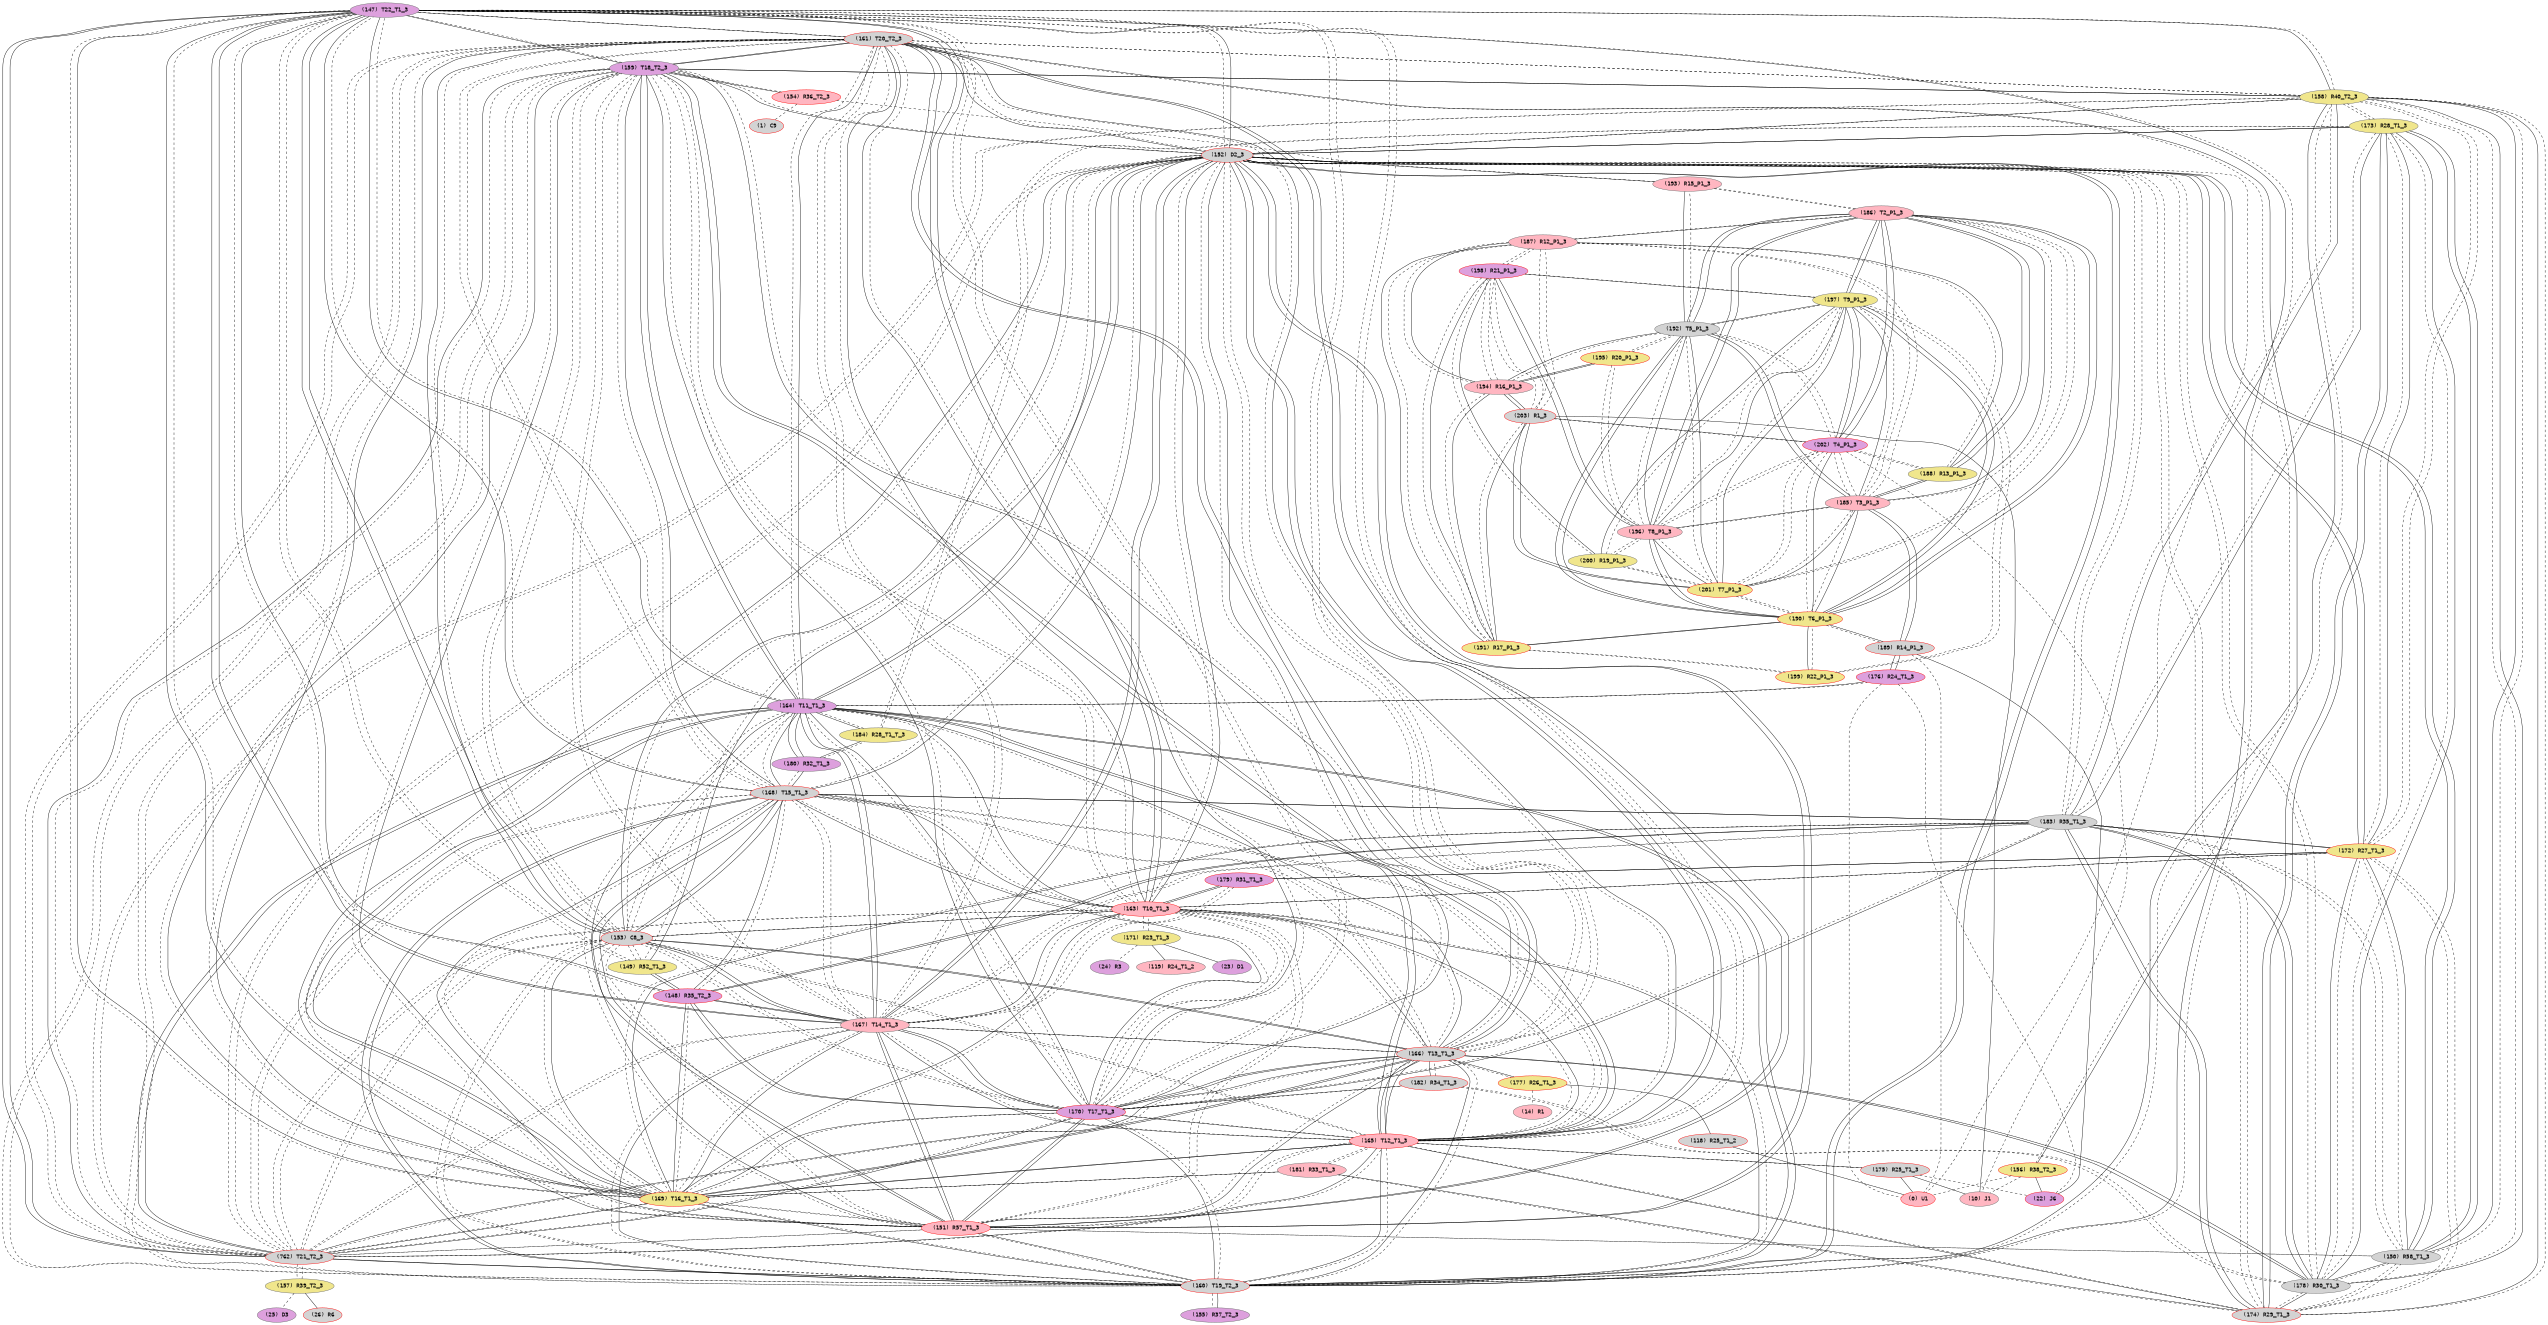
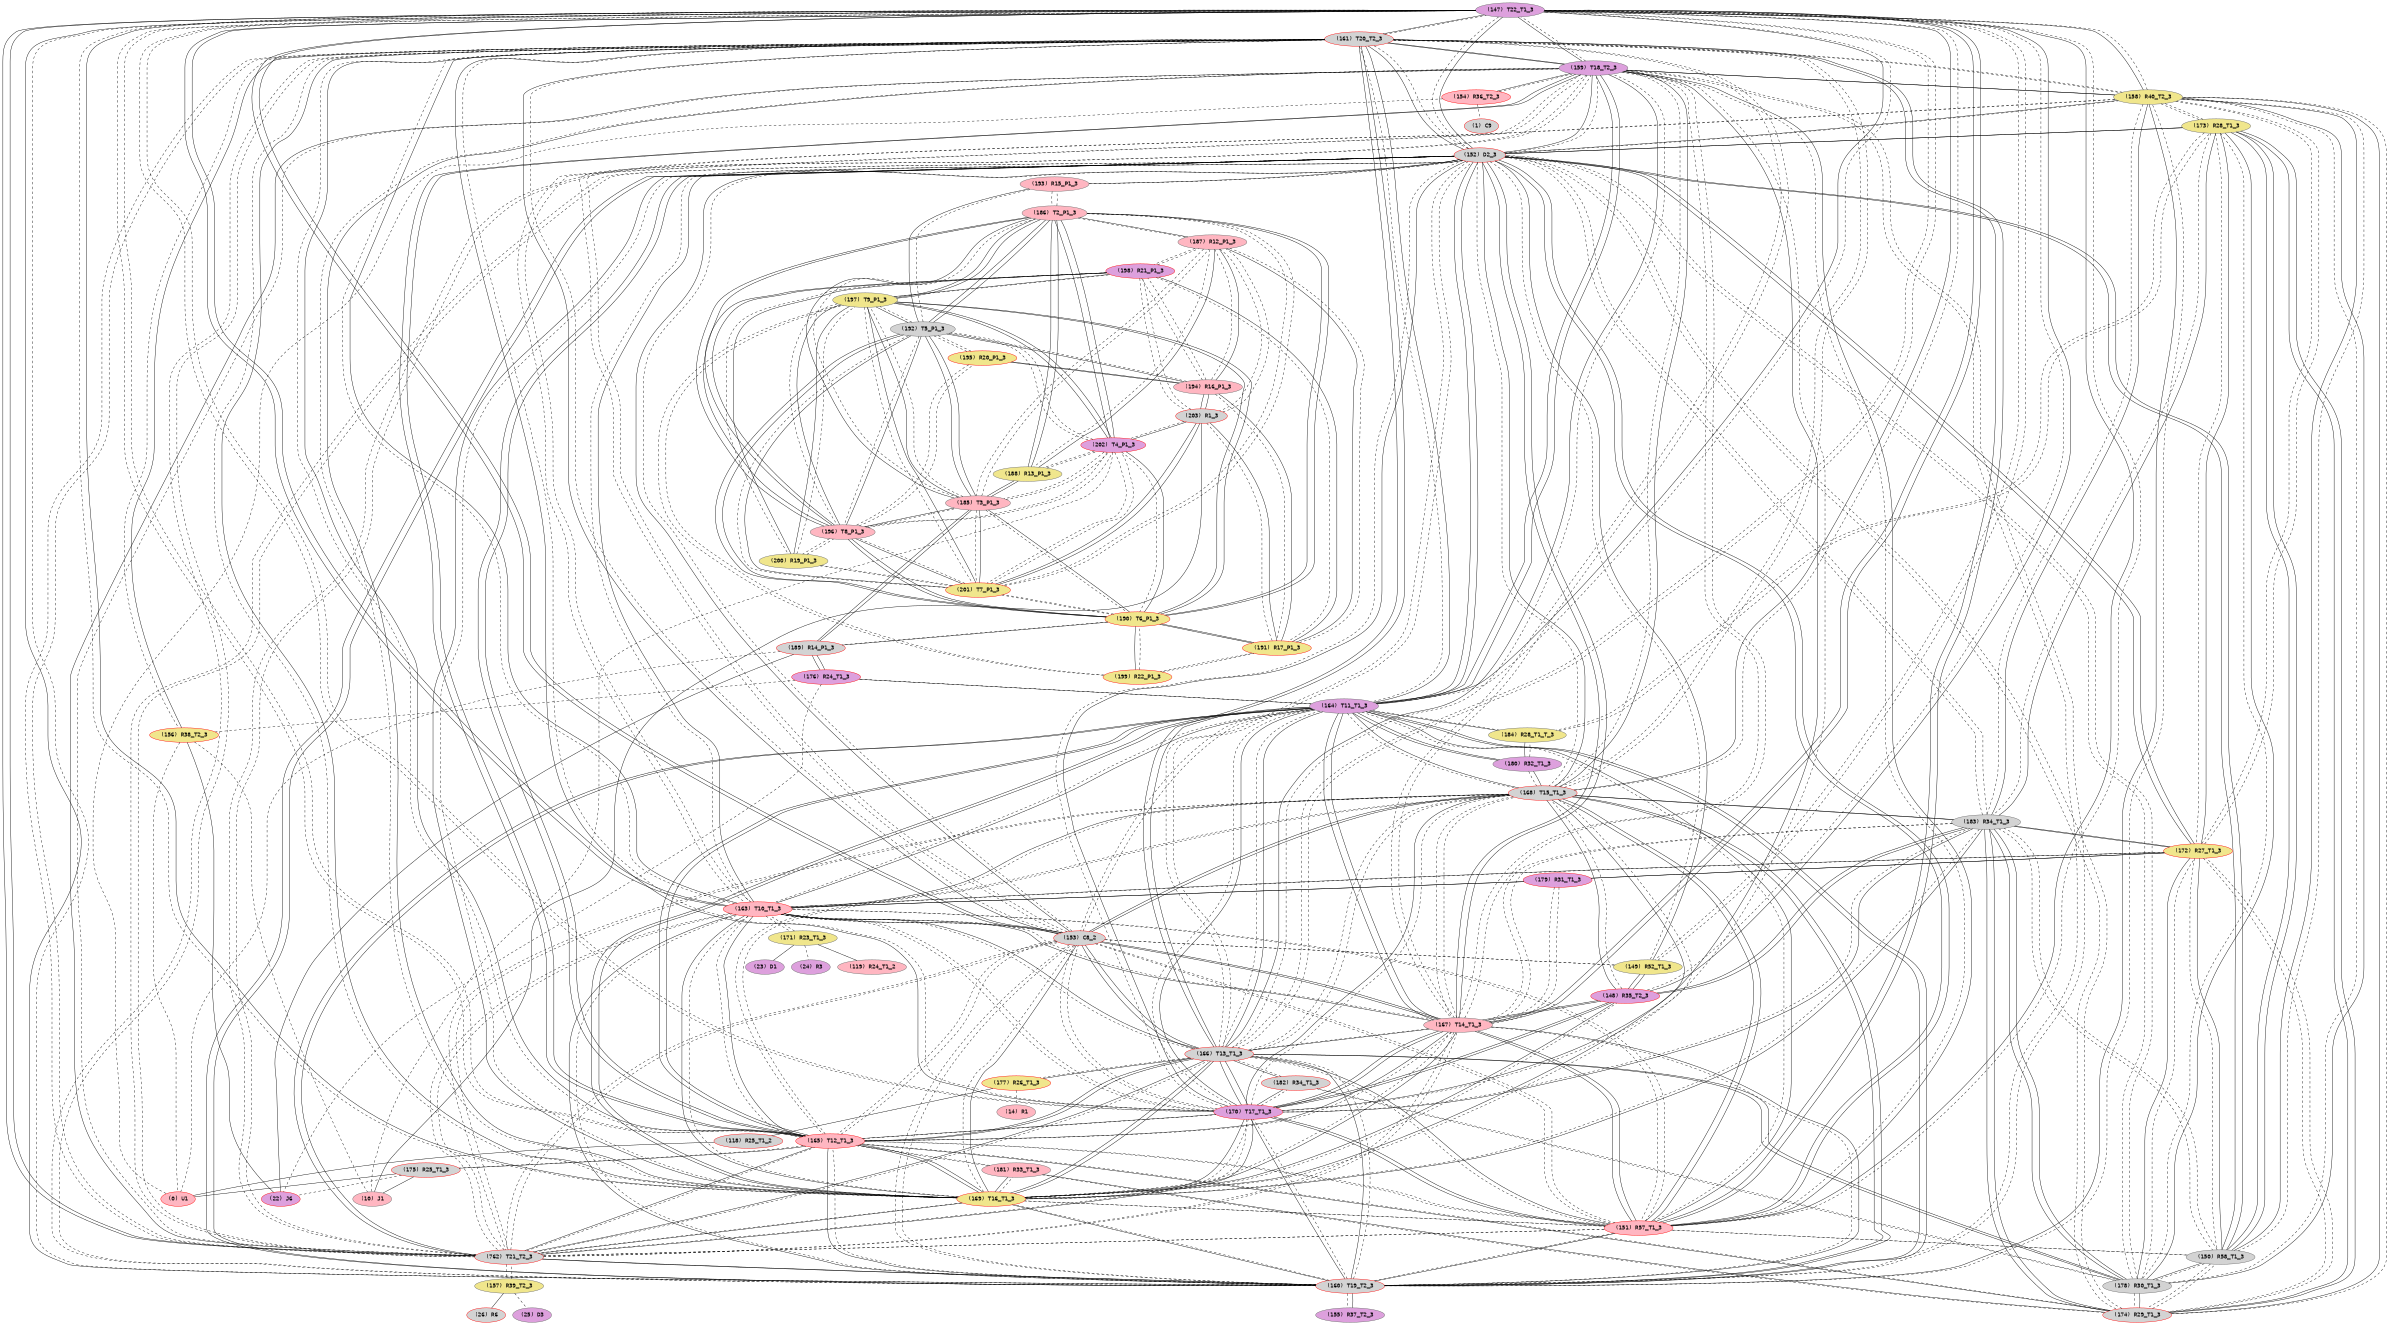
node "(183) R35_T1_3": label "(183) R35_T1_3" -> "(183) R34_T1_3"
node "(153) C8_3": label "(153) C8_3" -> "(153) C8_2"
edge "(176) R24_T1_3" -- "(0) U1": now "(176) R24_T1_3" -- "(156) R38_T2_3"
